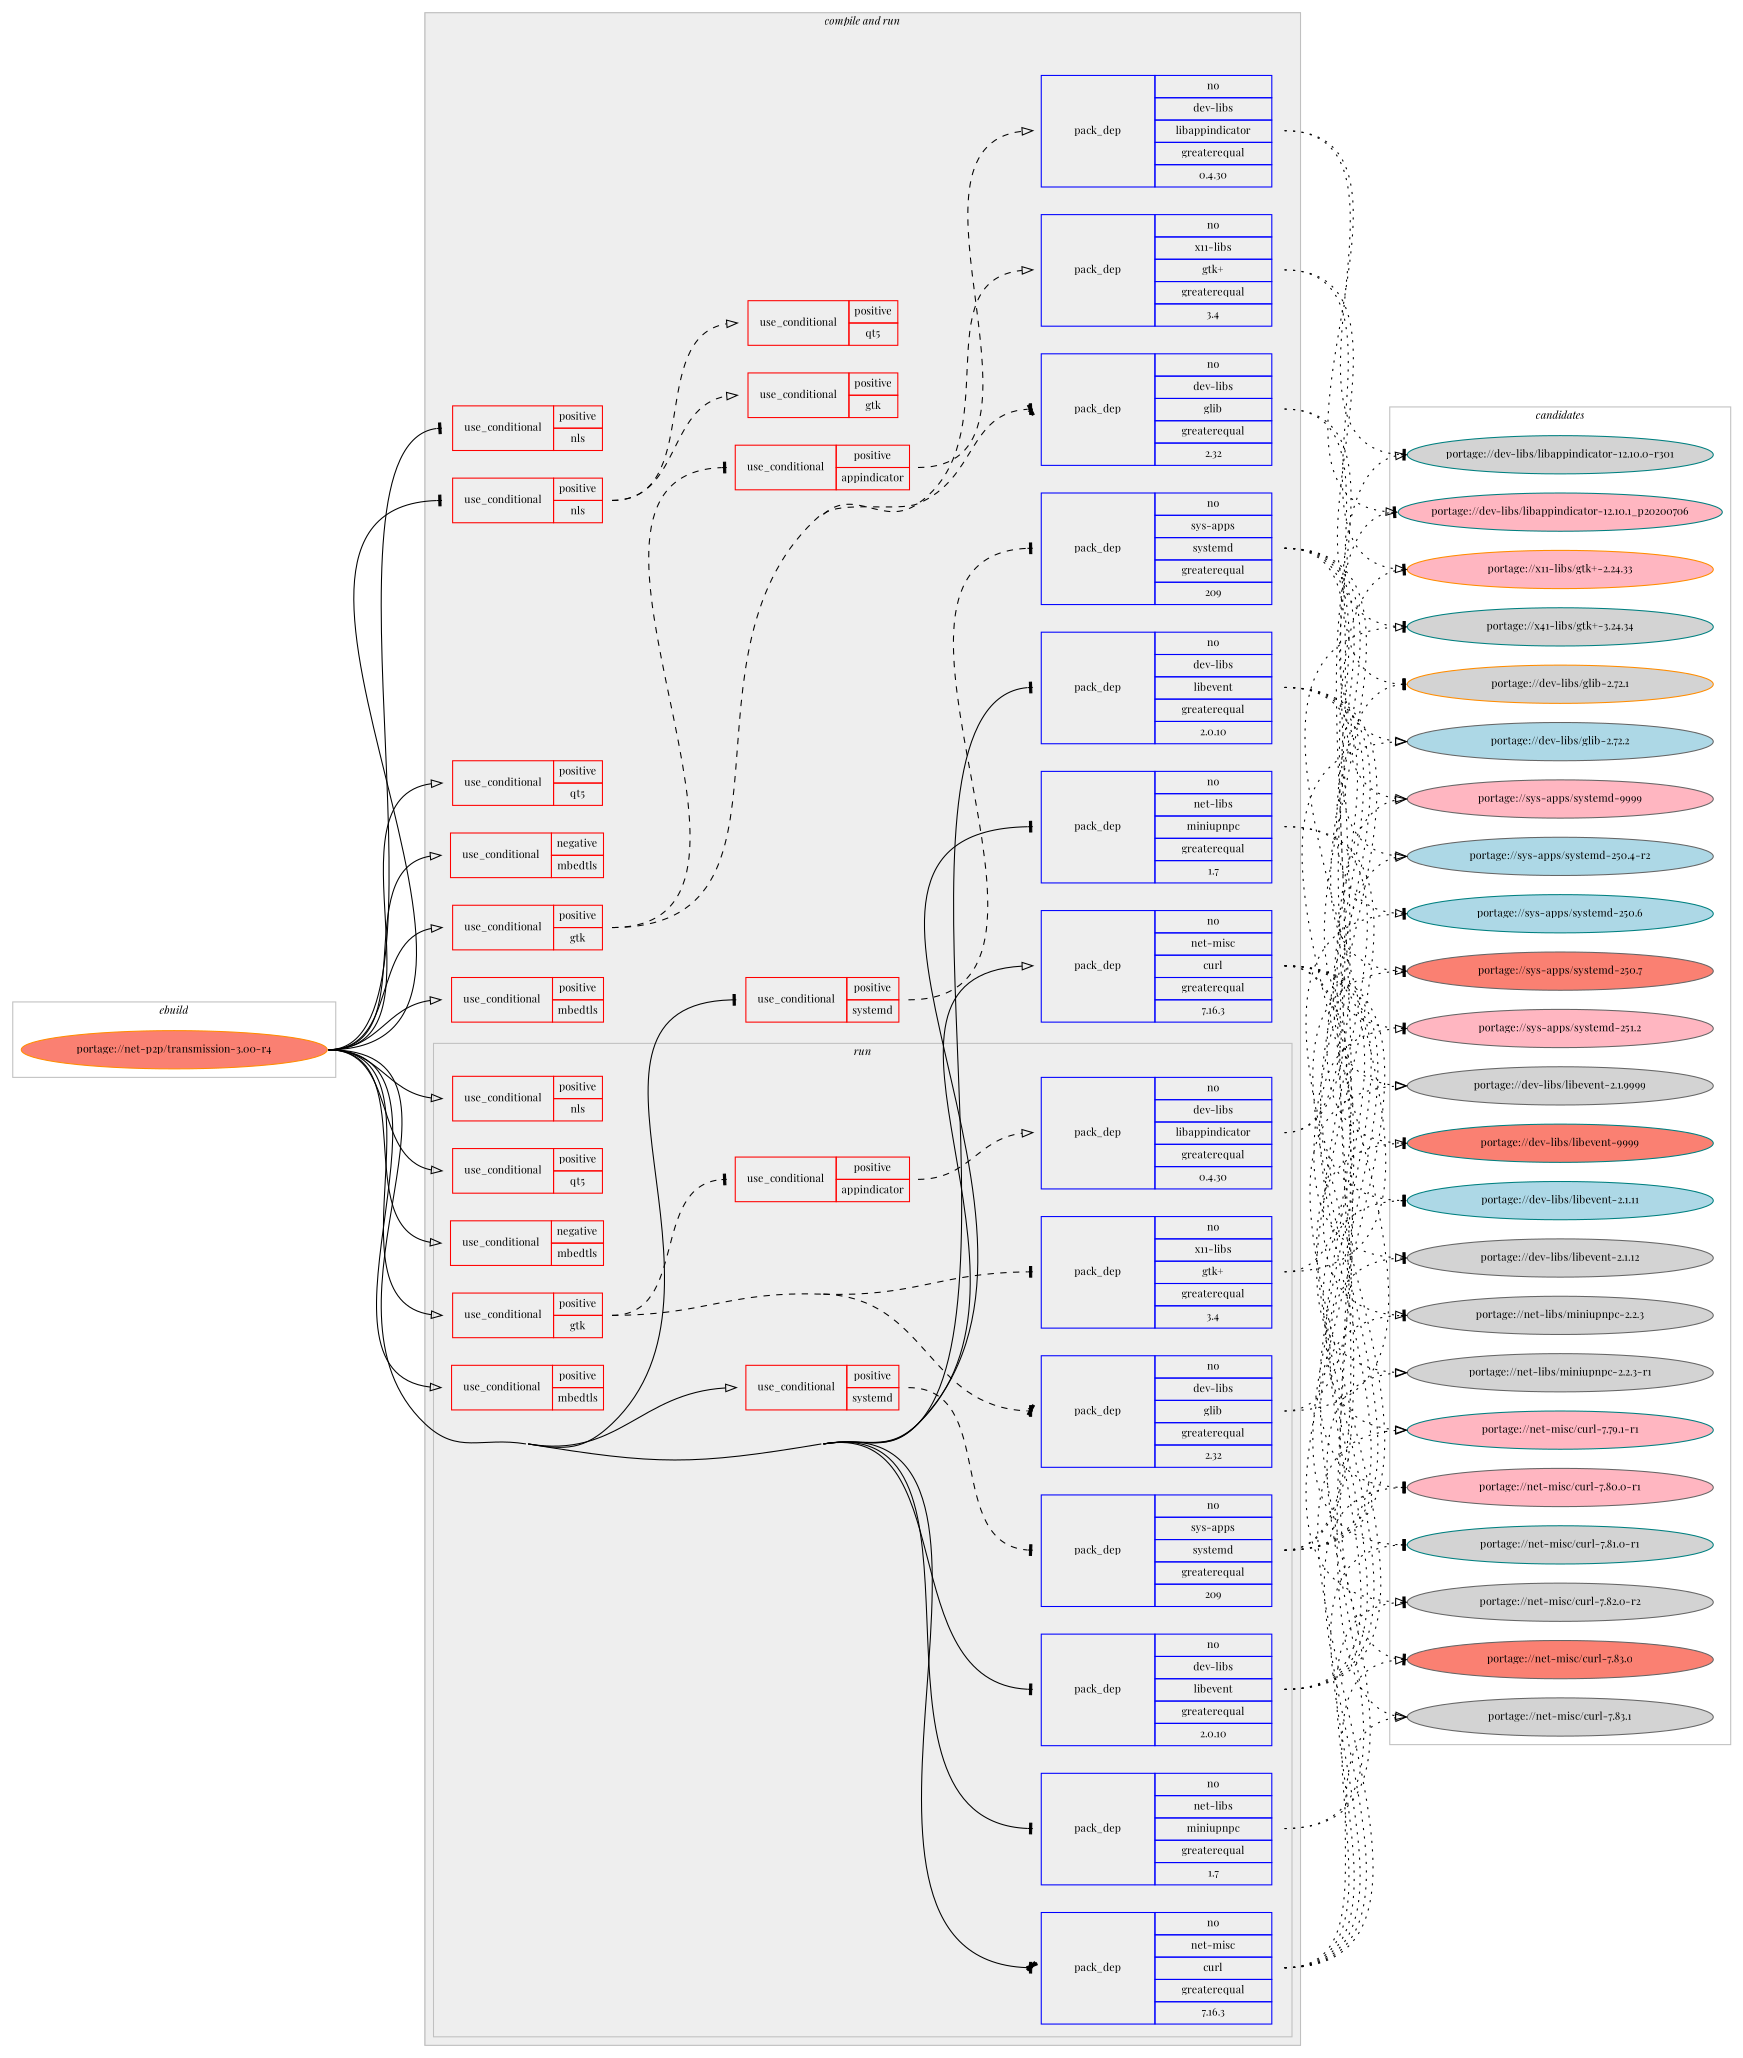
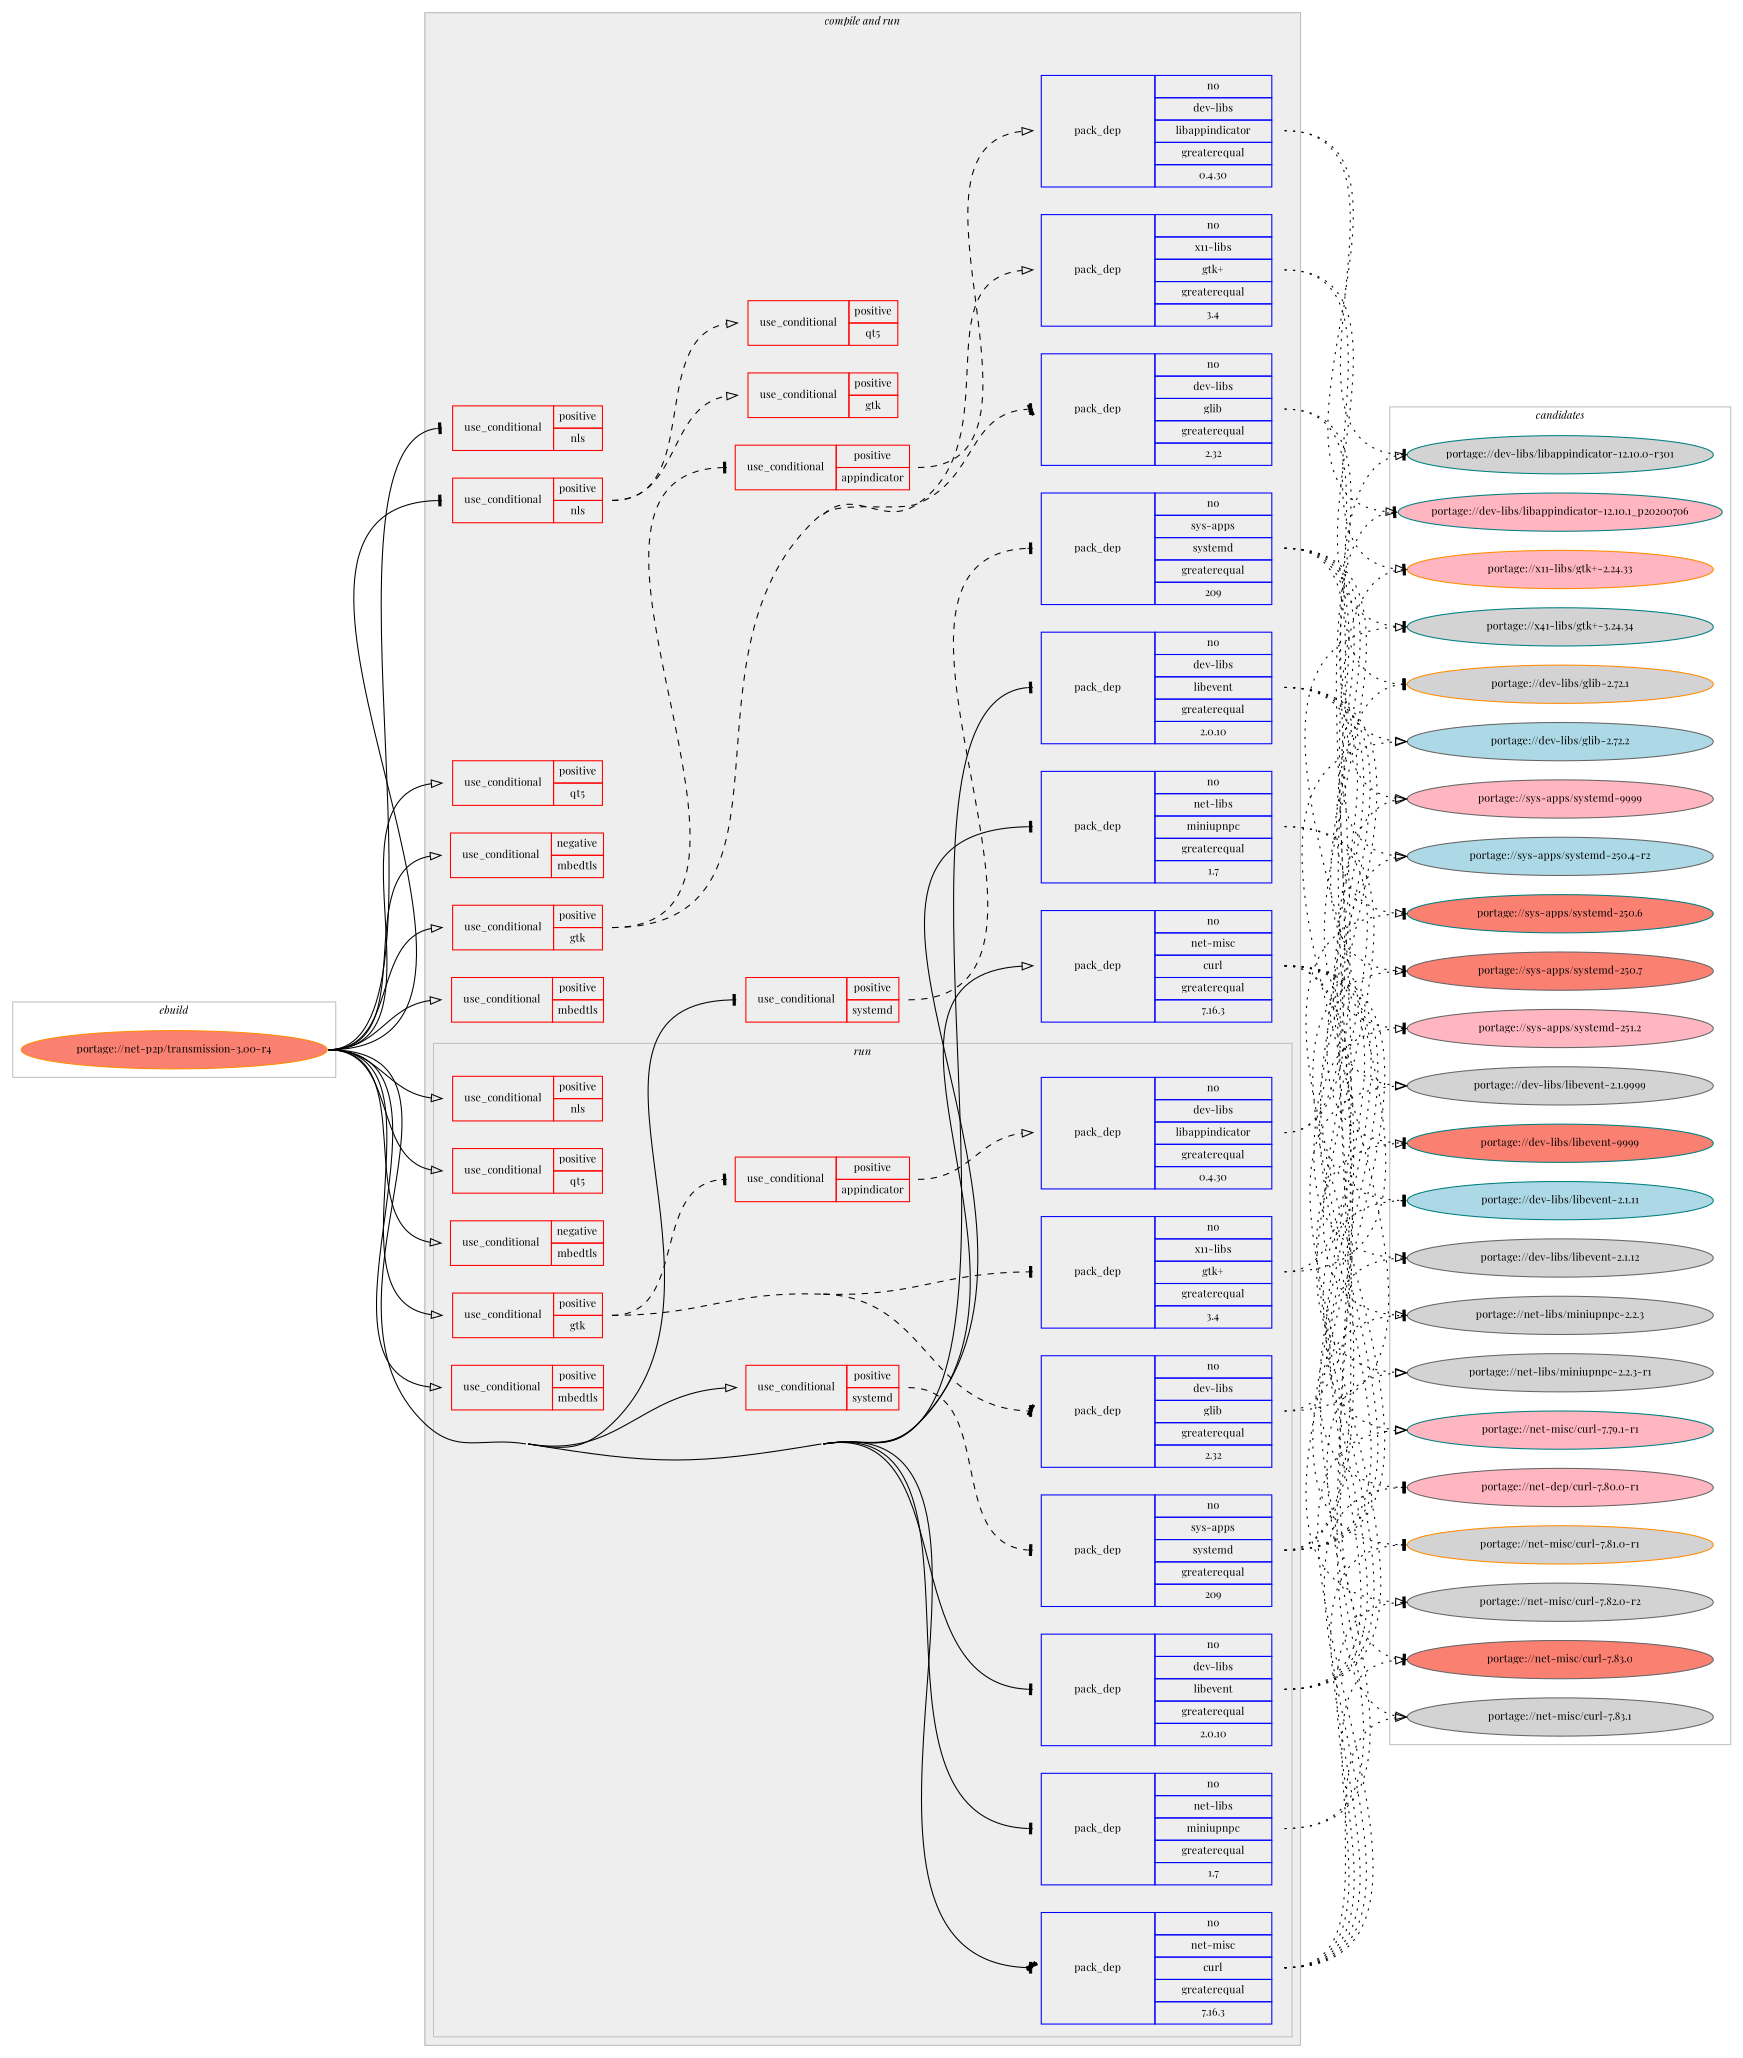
node "portage://sys-apps/systemd-250.6": fillcolor lightblue -> salmon
node "portage://net-misc/curl-7.80.0-r1": label "portage://net-misc/curl-7.80.0-r1" -> "portage://net-dep/curl-7.80.0-r1"
node "portage://net-misc/curl-7.81.0-r1": color teal -> darkorange
